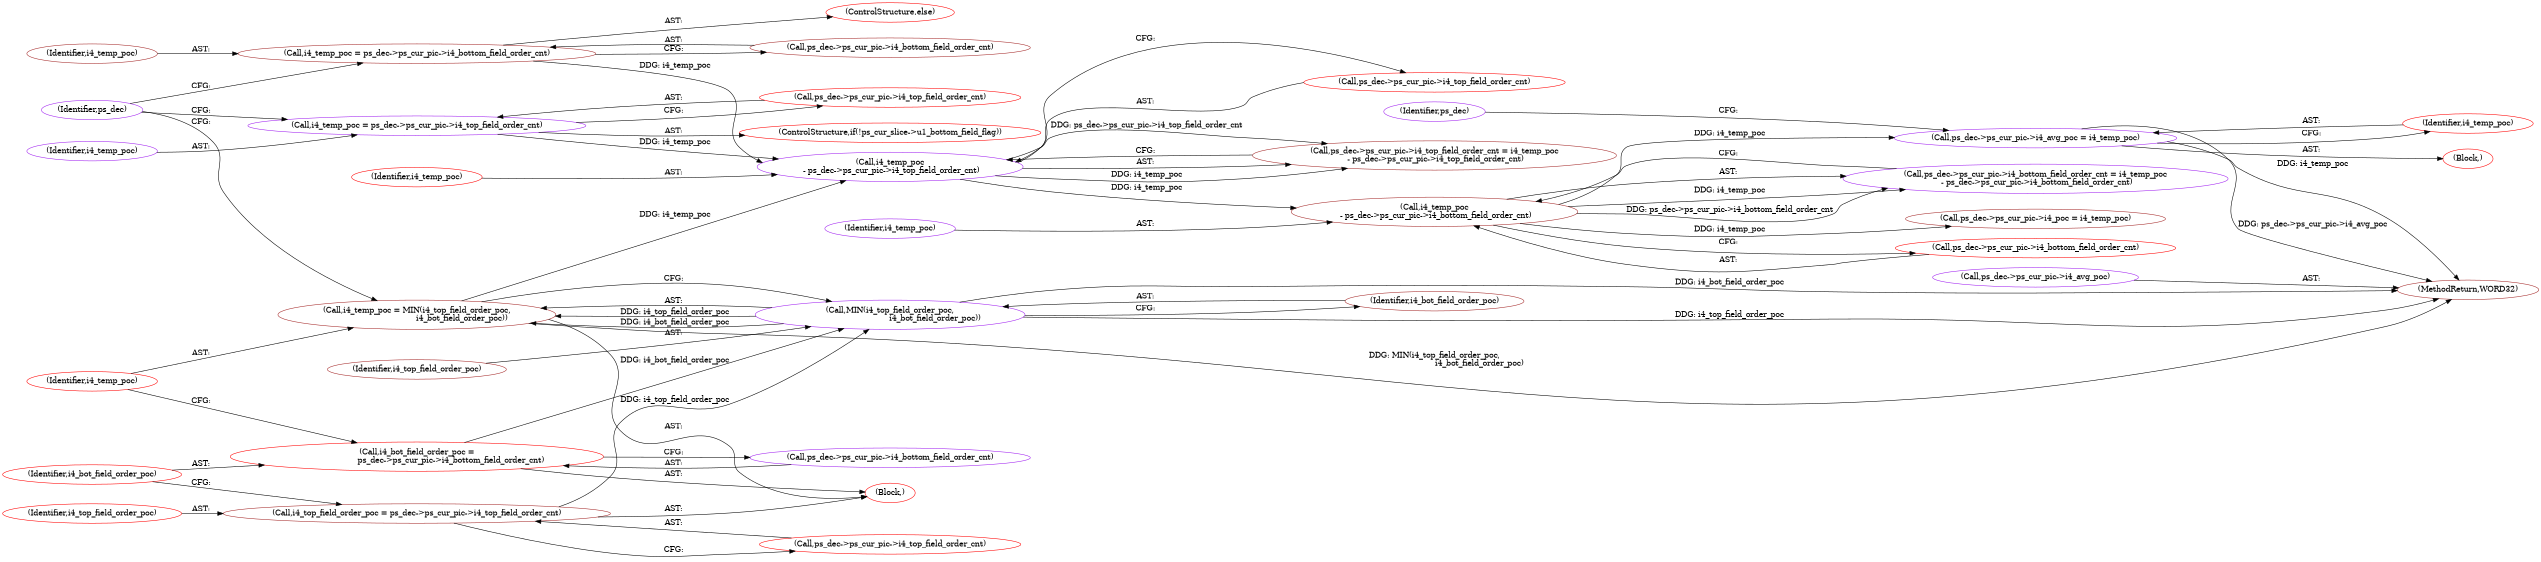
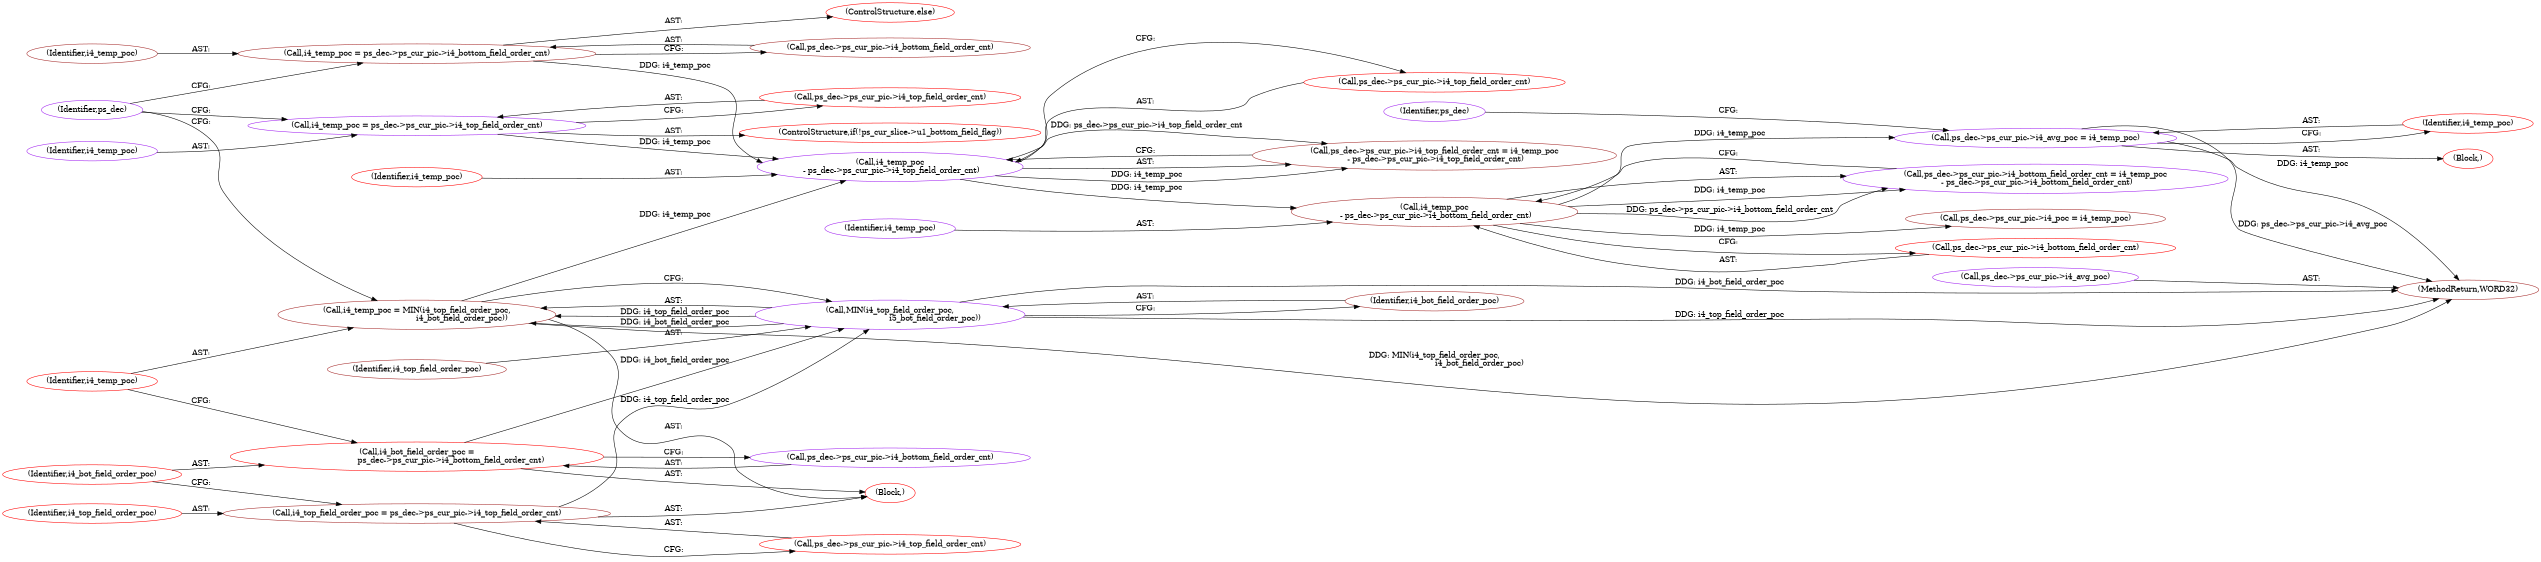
node "(Call,MIN(i4_top_field_order_poc, i4_bot_field_order_poc))": label "(Call,MIN(i4_top_field_order_poc, i4_bot_field_order_poc))" -> "(Call,MIN(i4_top_field_order_poc, i5_bot_field_order_poc))"
